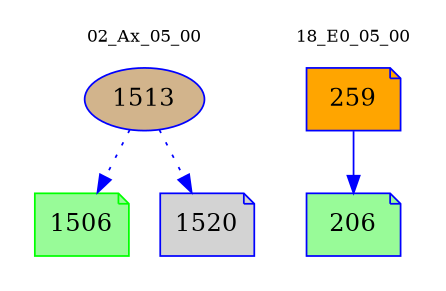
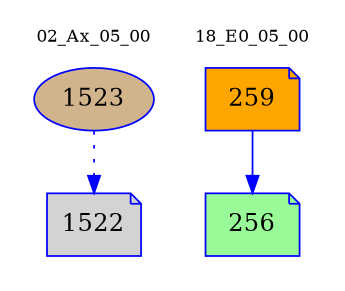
node "1513": label "1513" -> "1523"
node "1506": removed
node "1520": label "1520" -> "1522"
node "206": label "206" -> "256"
